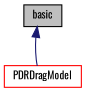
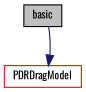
edge "PDRDragModel" -> "basic": reversed
